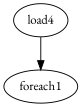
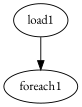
node "load4": label "load4" -> "load1"
